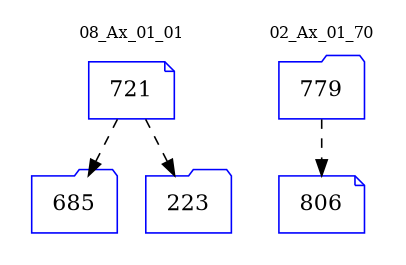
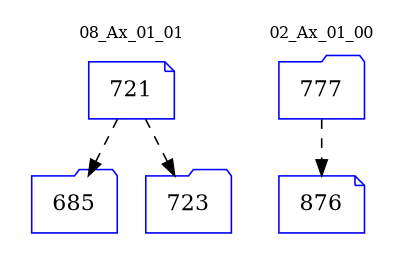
cluster "02_Ax_01_70": label "02_Ax_01_70" -> "02_Ax_01_00"
node "779": label "779" -> "777"
node "223": label "223" -> "723"
node "806": label "806" -> "876"
